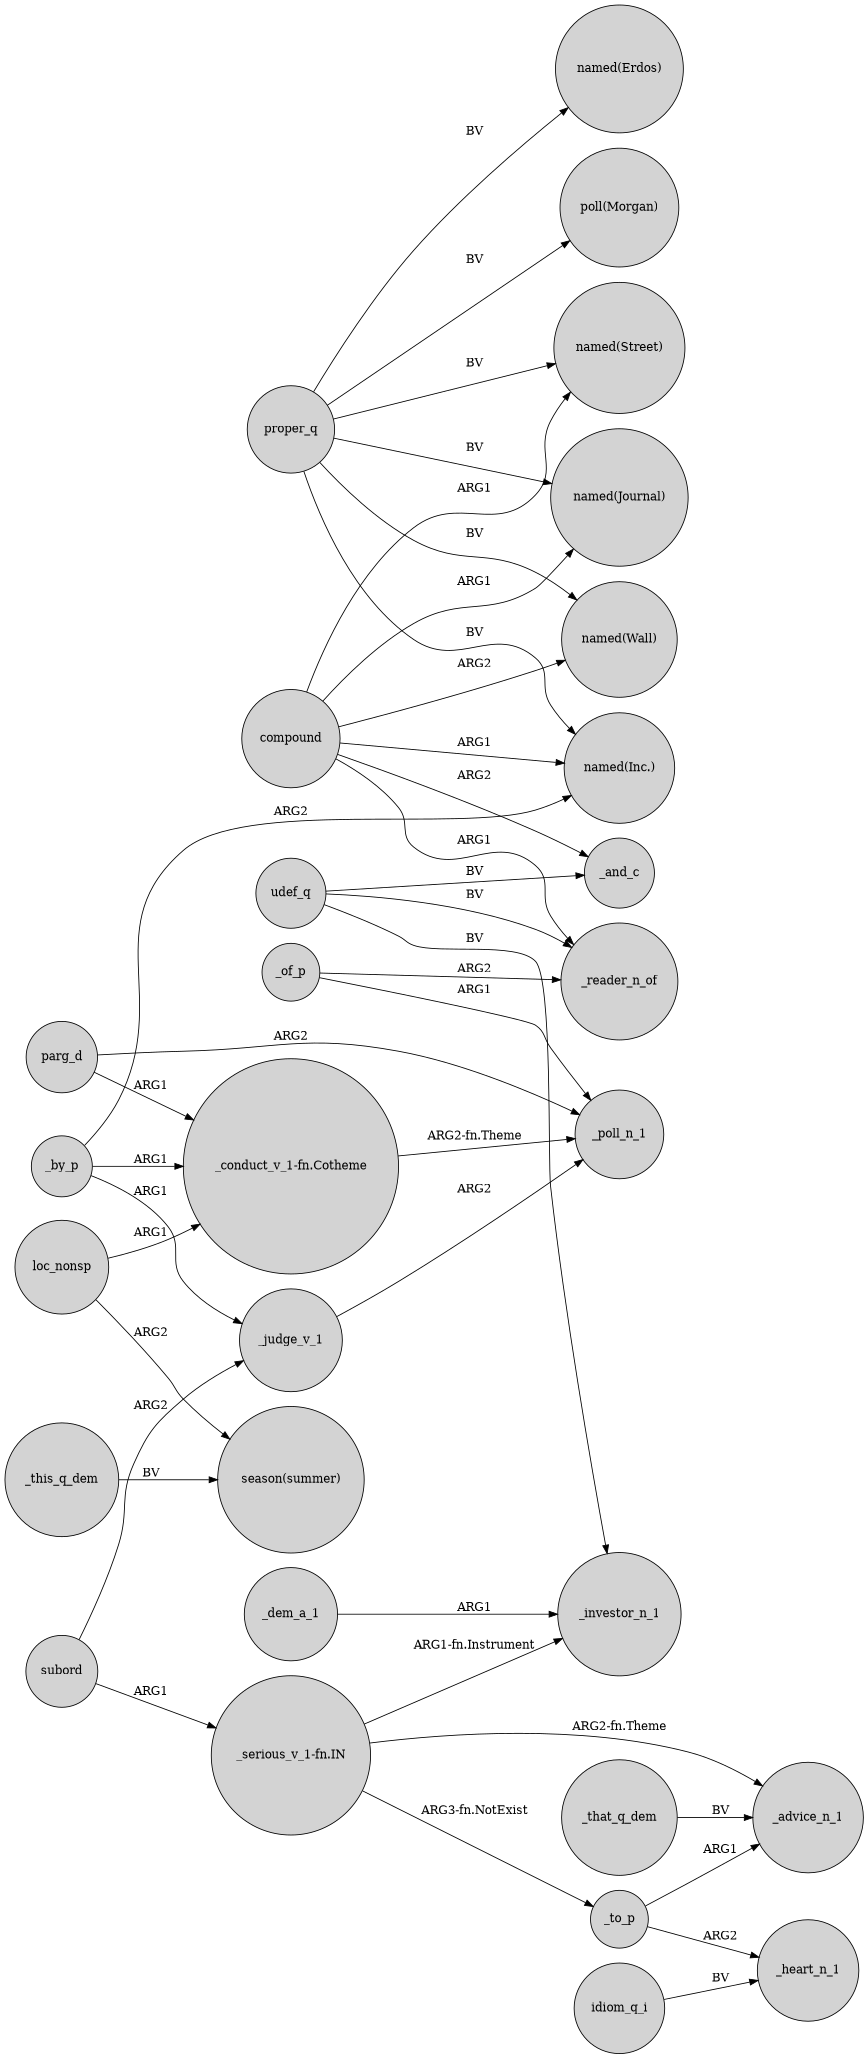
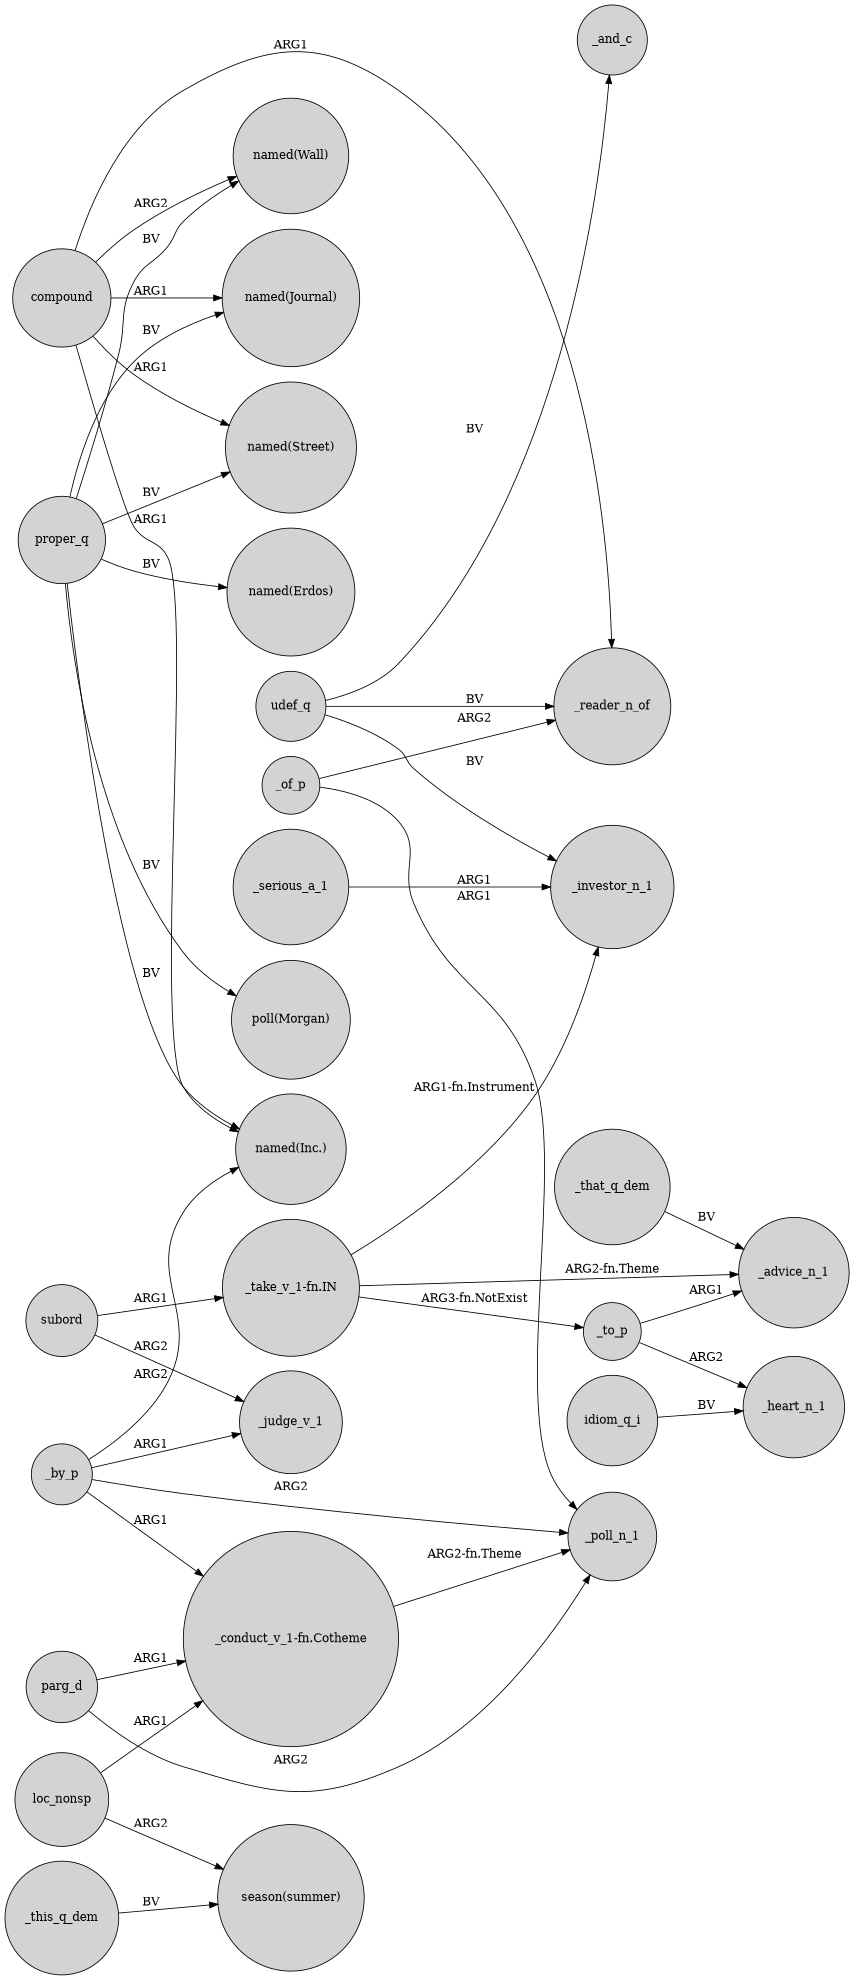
edge "compound" -> "_and_c": removed, label "ARG2"
edge "_judge_v_1" -> "_poll_n_1": now "_by_p" -> "_poll_n_1"
node "_dem_a_1": label "_dem_a_1" -> "_serious_a_1"
node "_serious_v_1-fn.IN": label "_serious_v_1-fn.IN" -> "_take_v_1-fn.IN"
